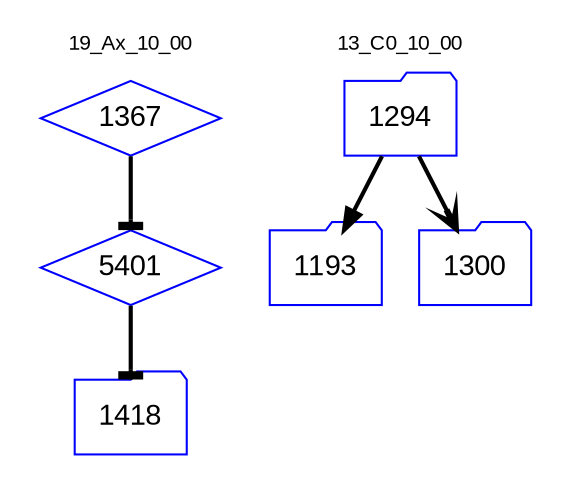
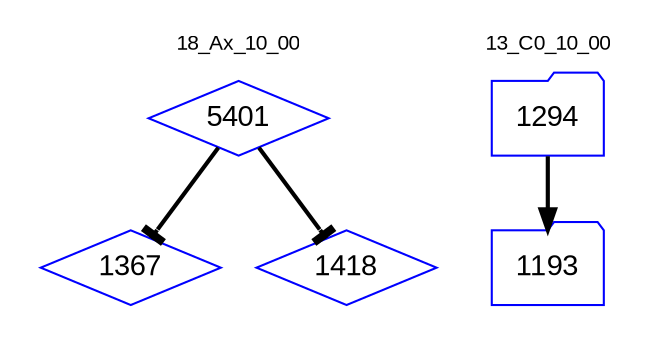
cluster "19_Ax_10_00": label "19_Ax_10_00" -> "18_Ax_10_00"
edge "1367" -> "5401": reversed
node "1300": removed
node "1418": shape folder -> diamond
